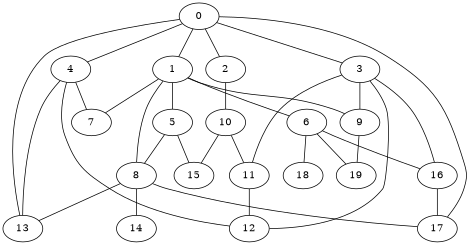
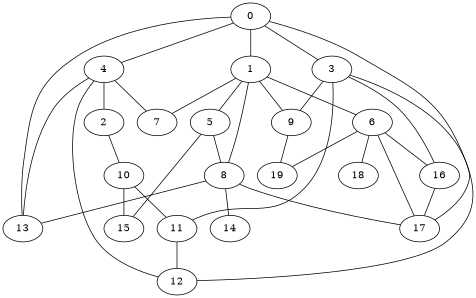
edge "0" -- "2": now "4" -- "2"
edge "6" -- "17": added
